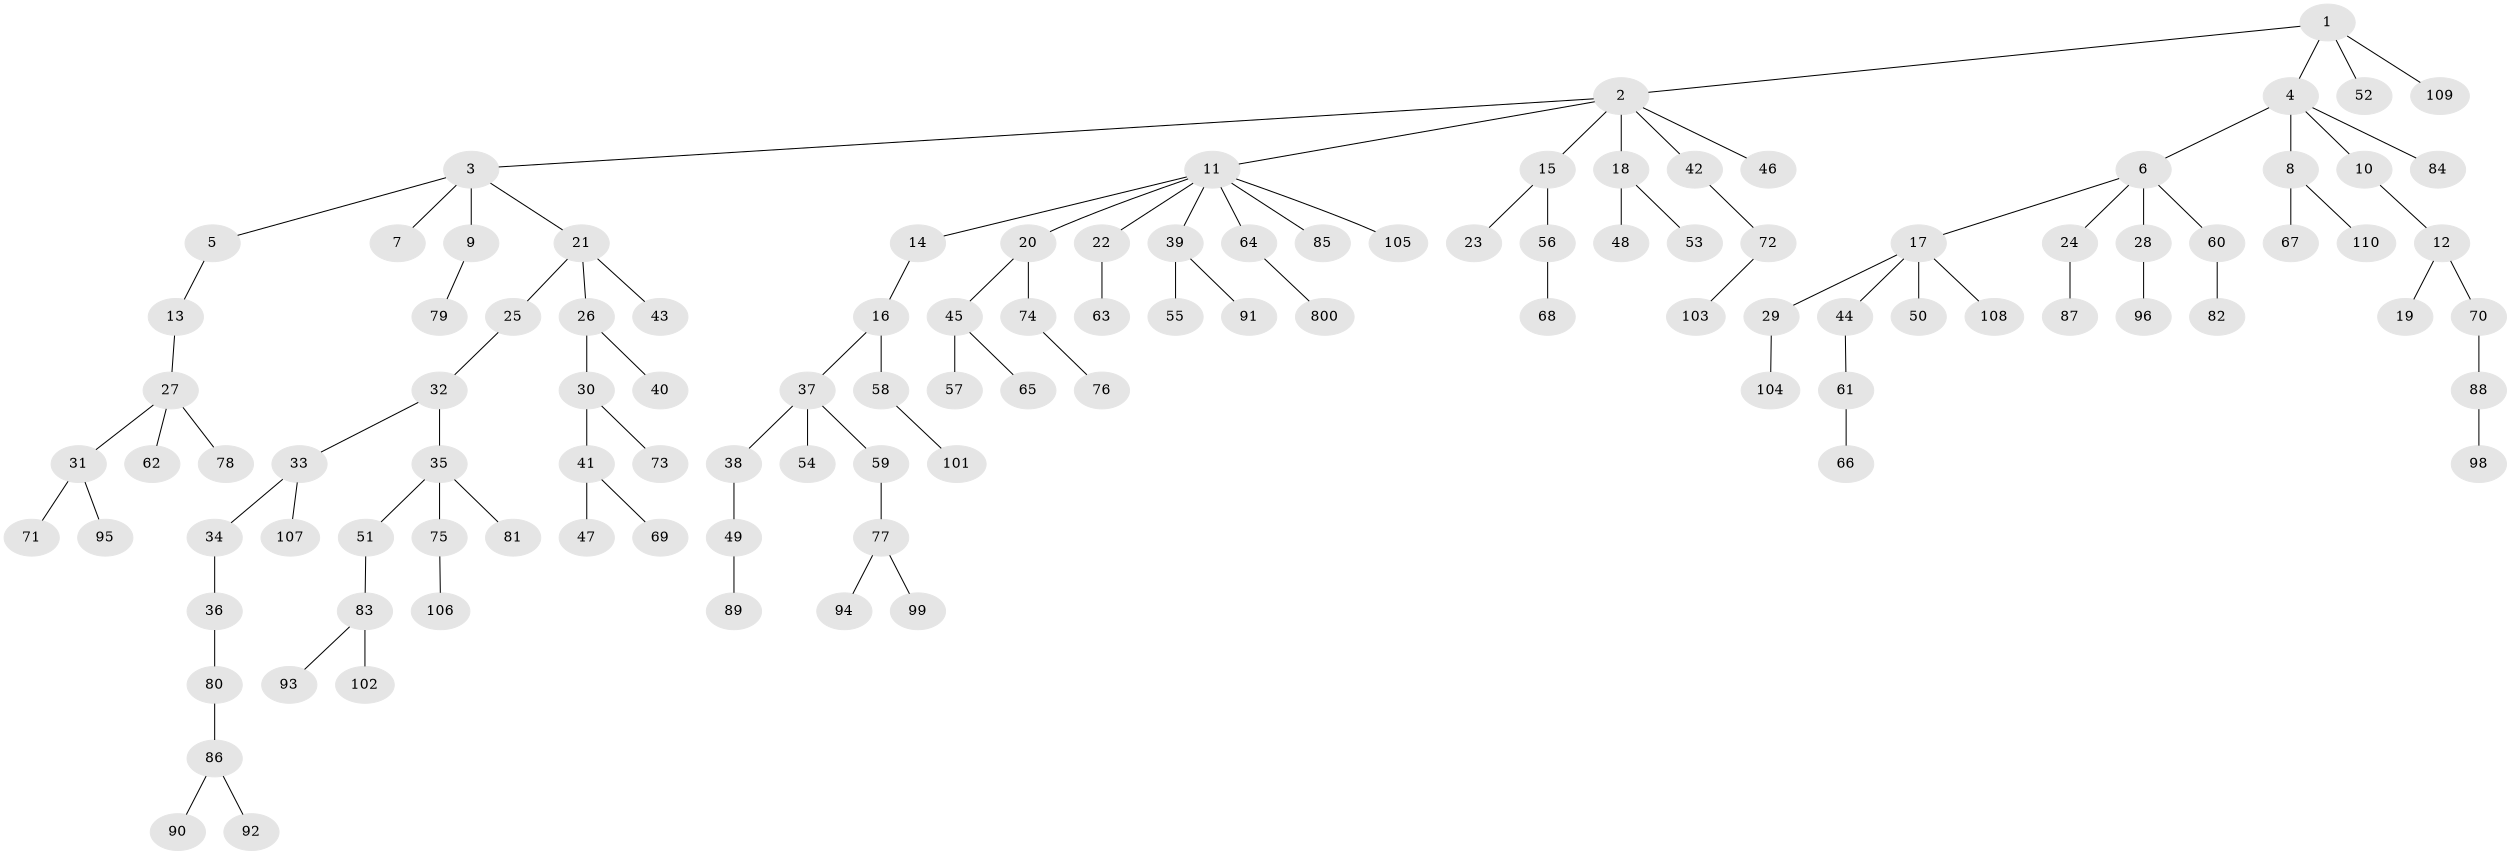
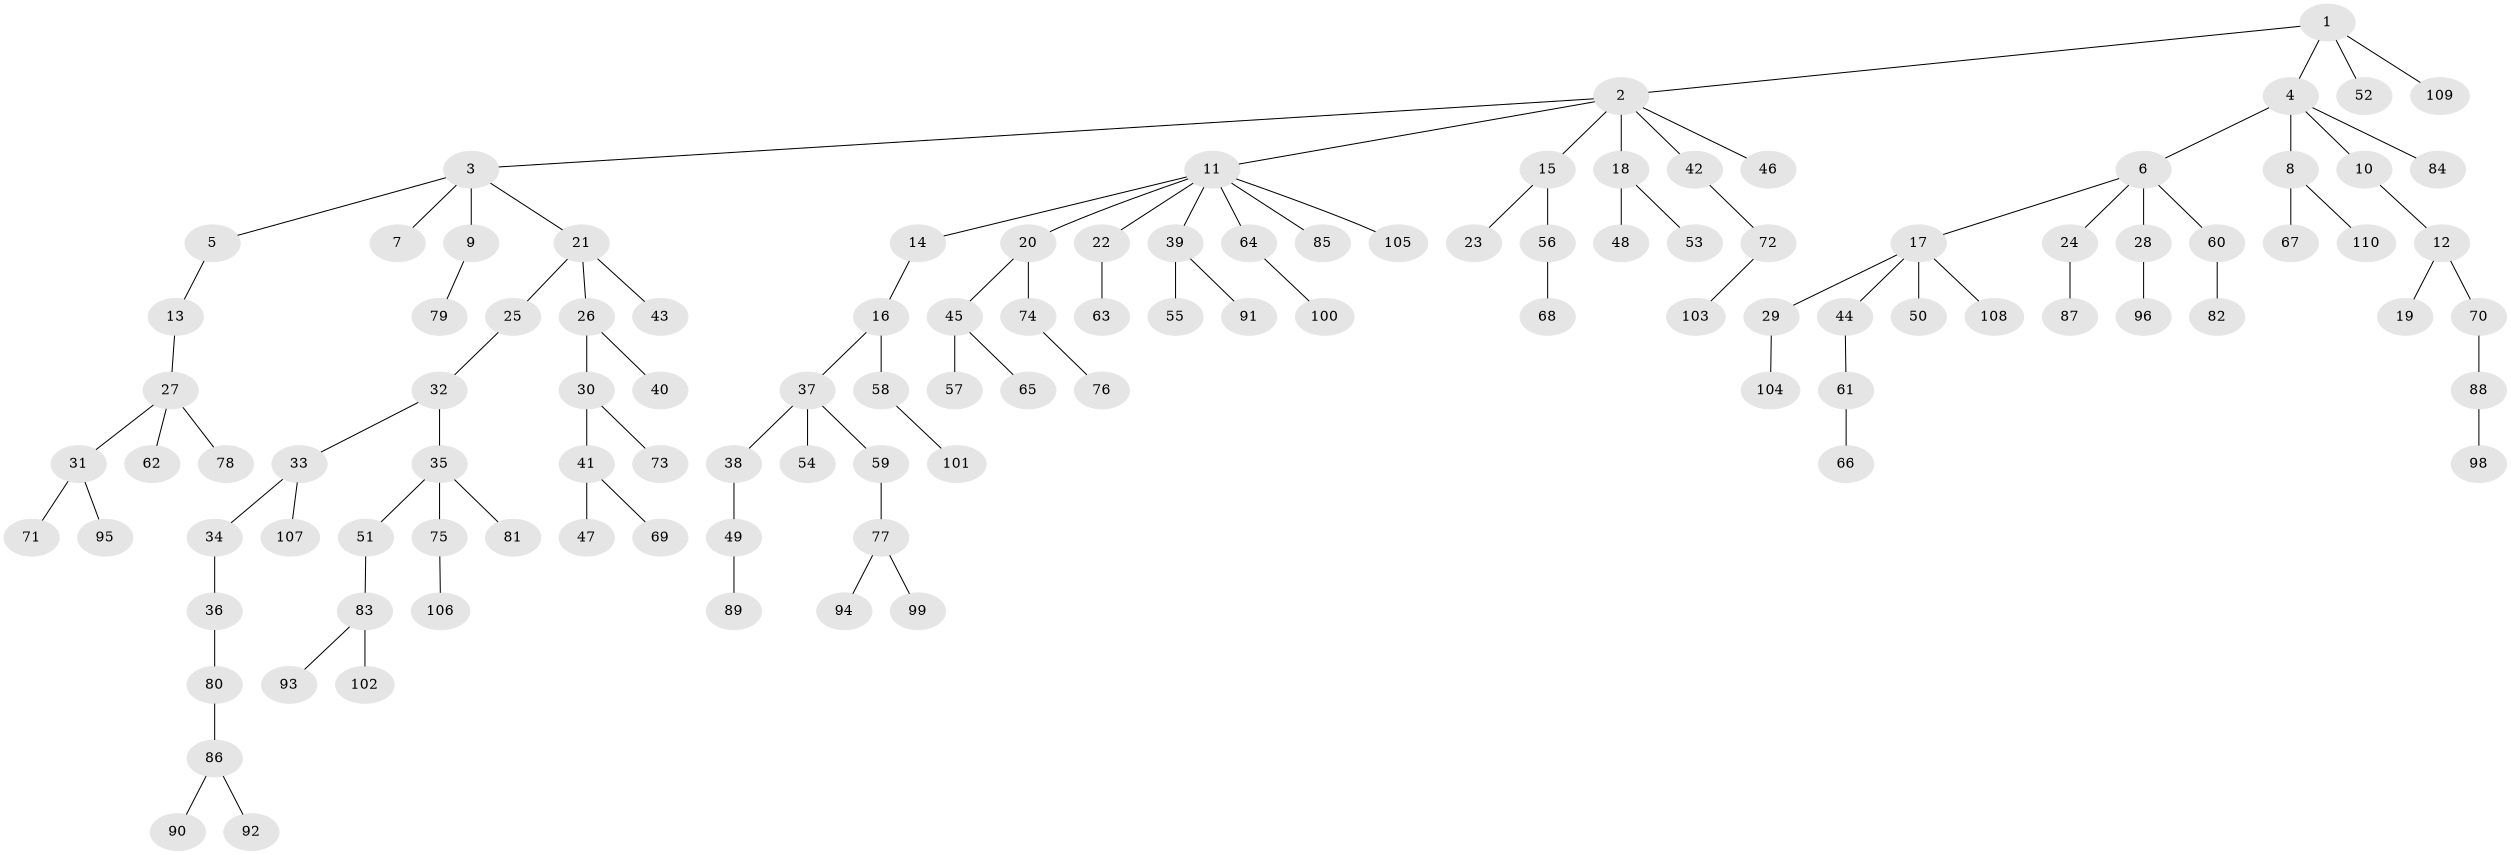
node "800": label "800" -> "100"
